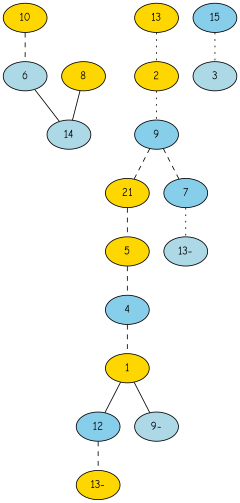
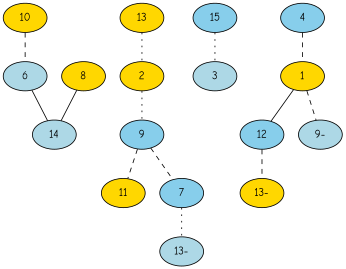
node "21": label "21" -> "11"
node "5": removed
edge "1" -- "9-": style solid -> dashed
